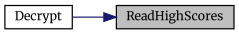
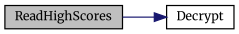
edge "Decrypt" -> "ReadHighScores": reversed
